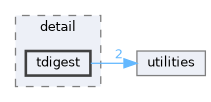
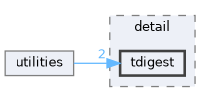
edge "tdigest" -> "utilities": reversed
